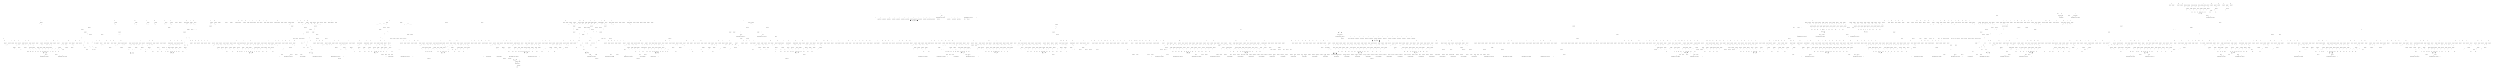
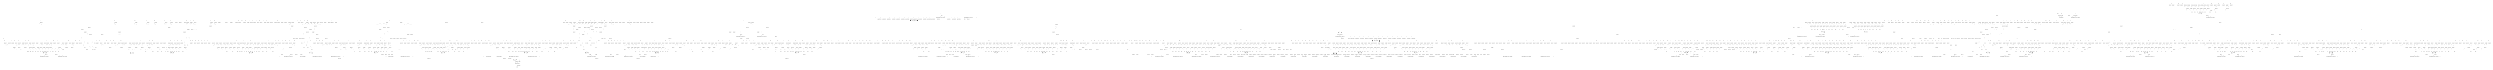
node "DataFowHyperEdge_12_main_1_1_argument_0": removed
